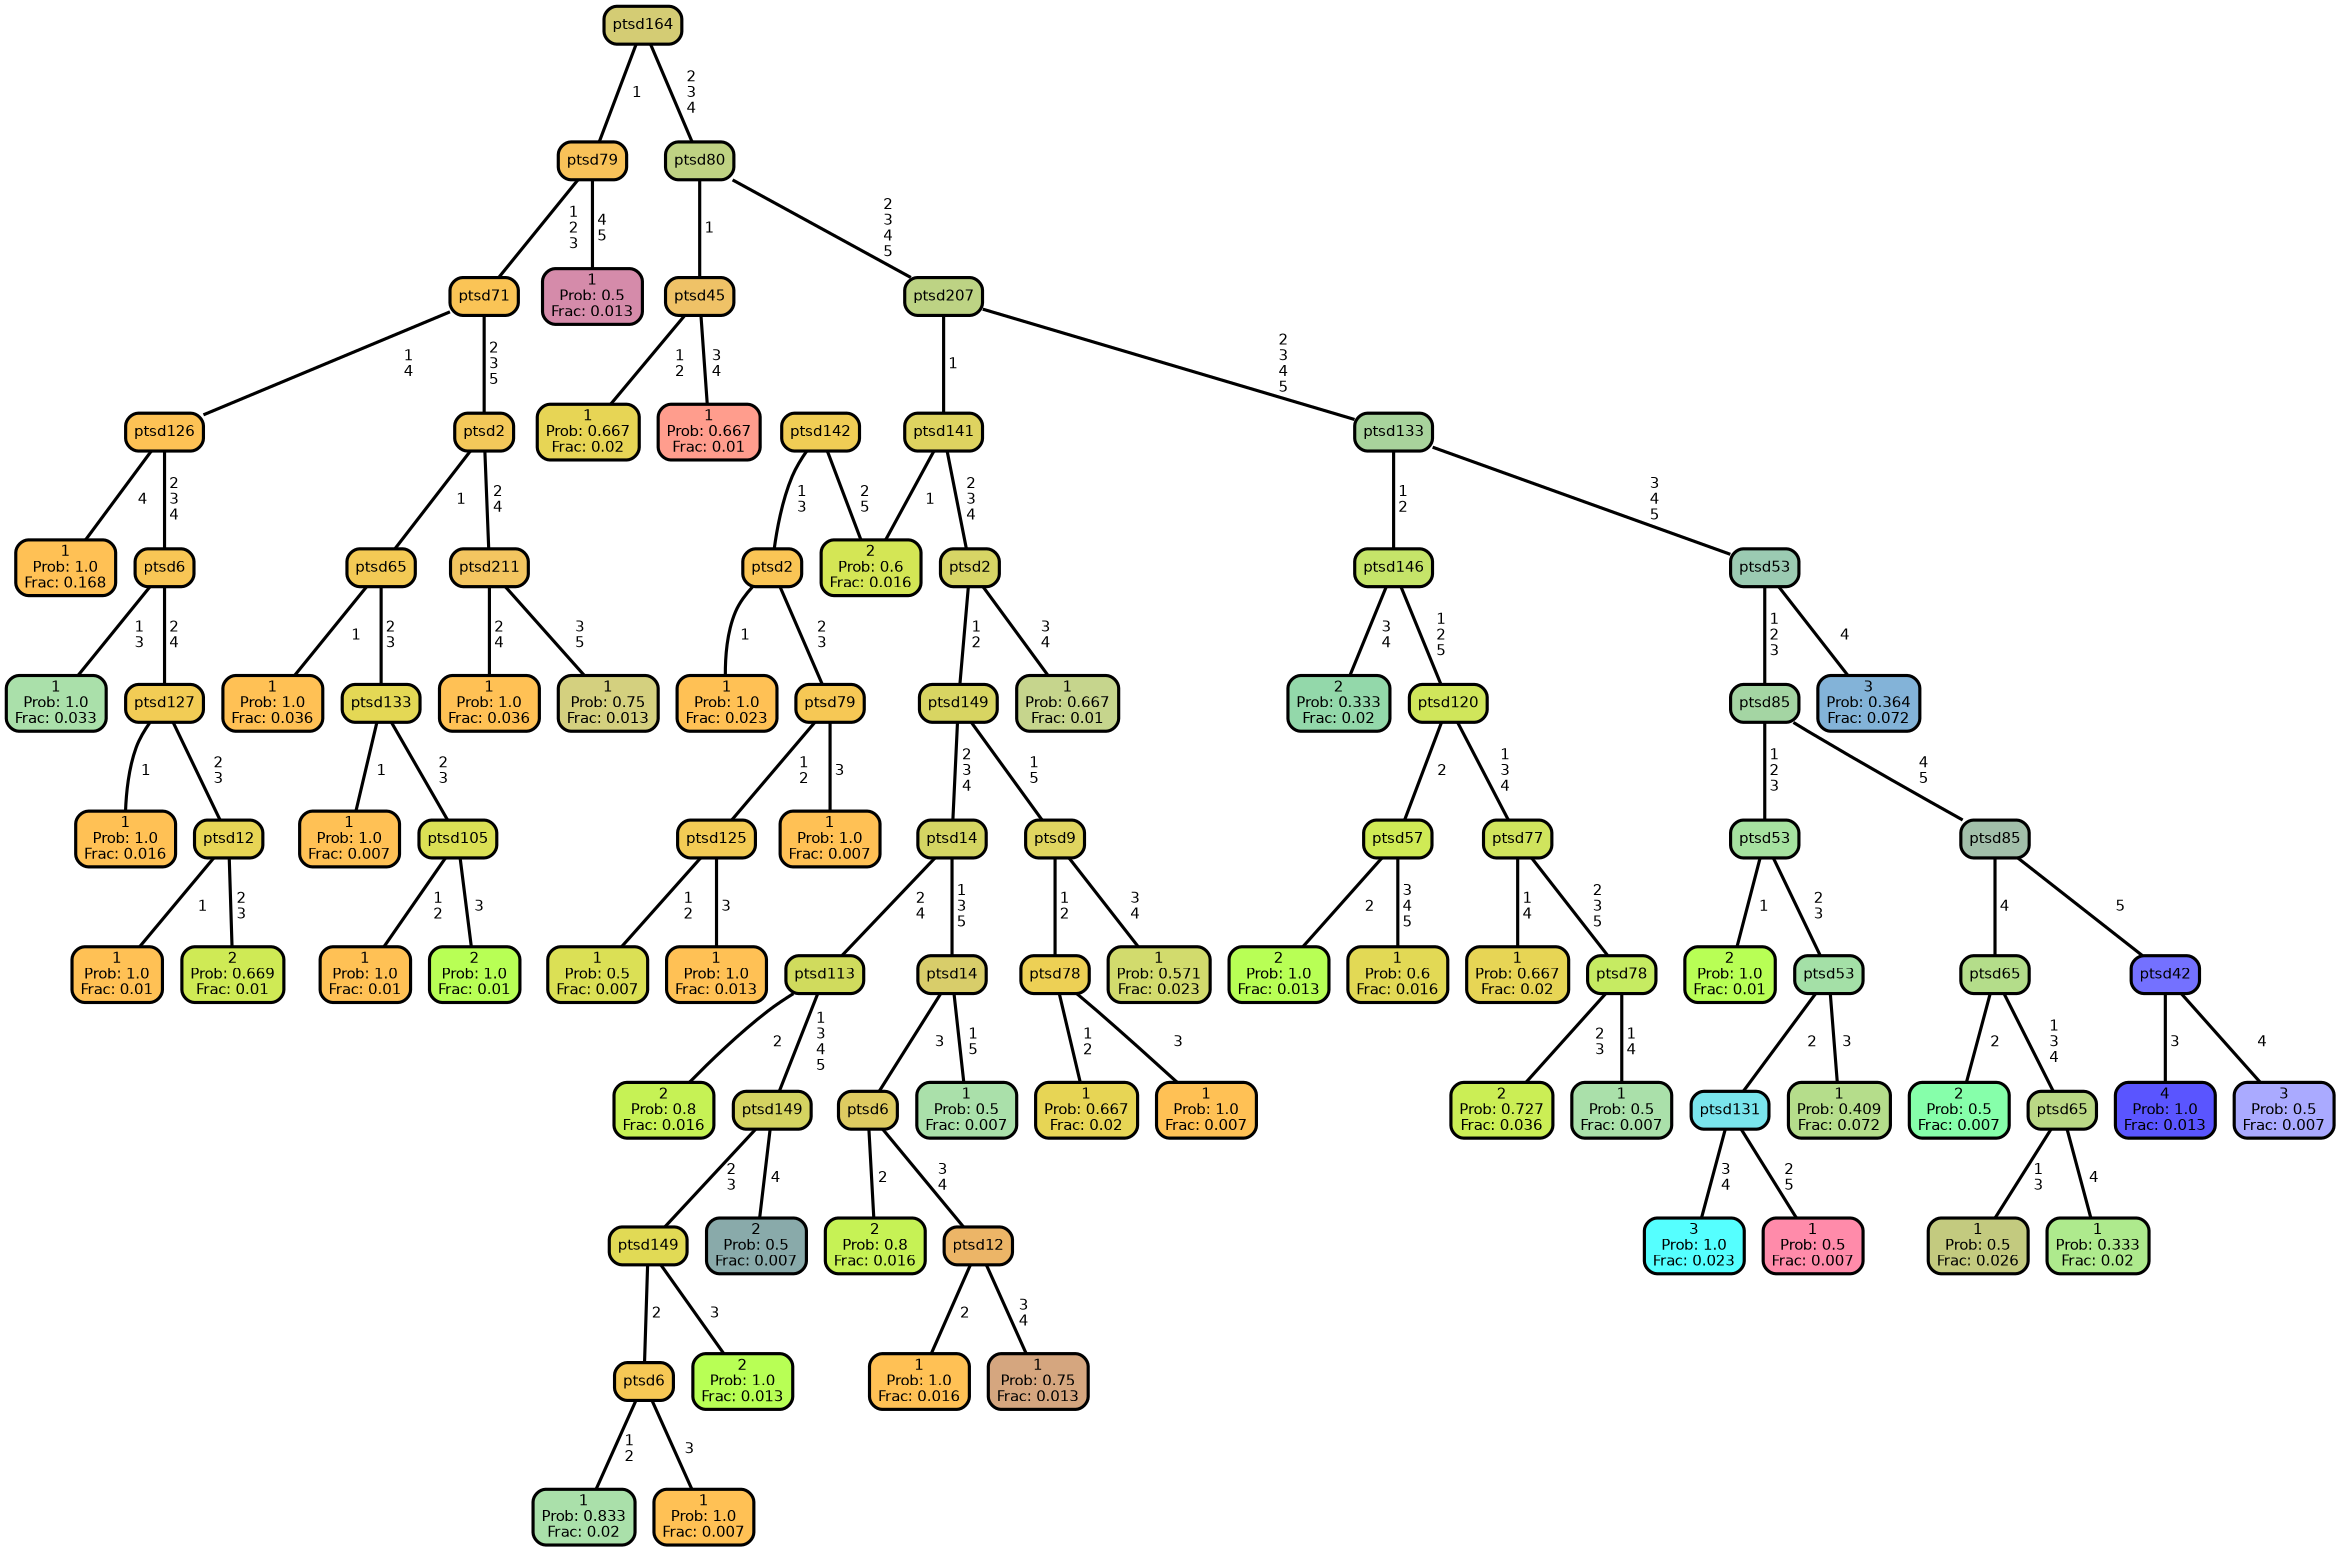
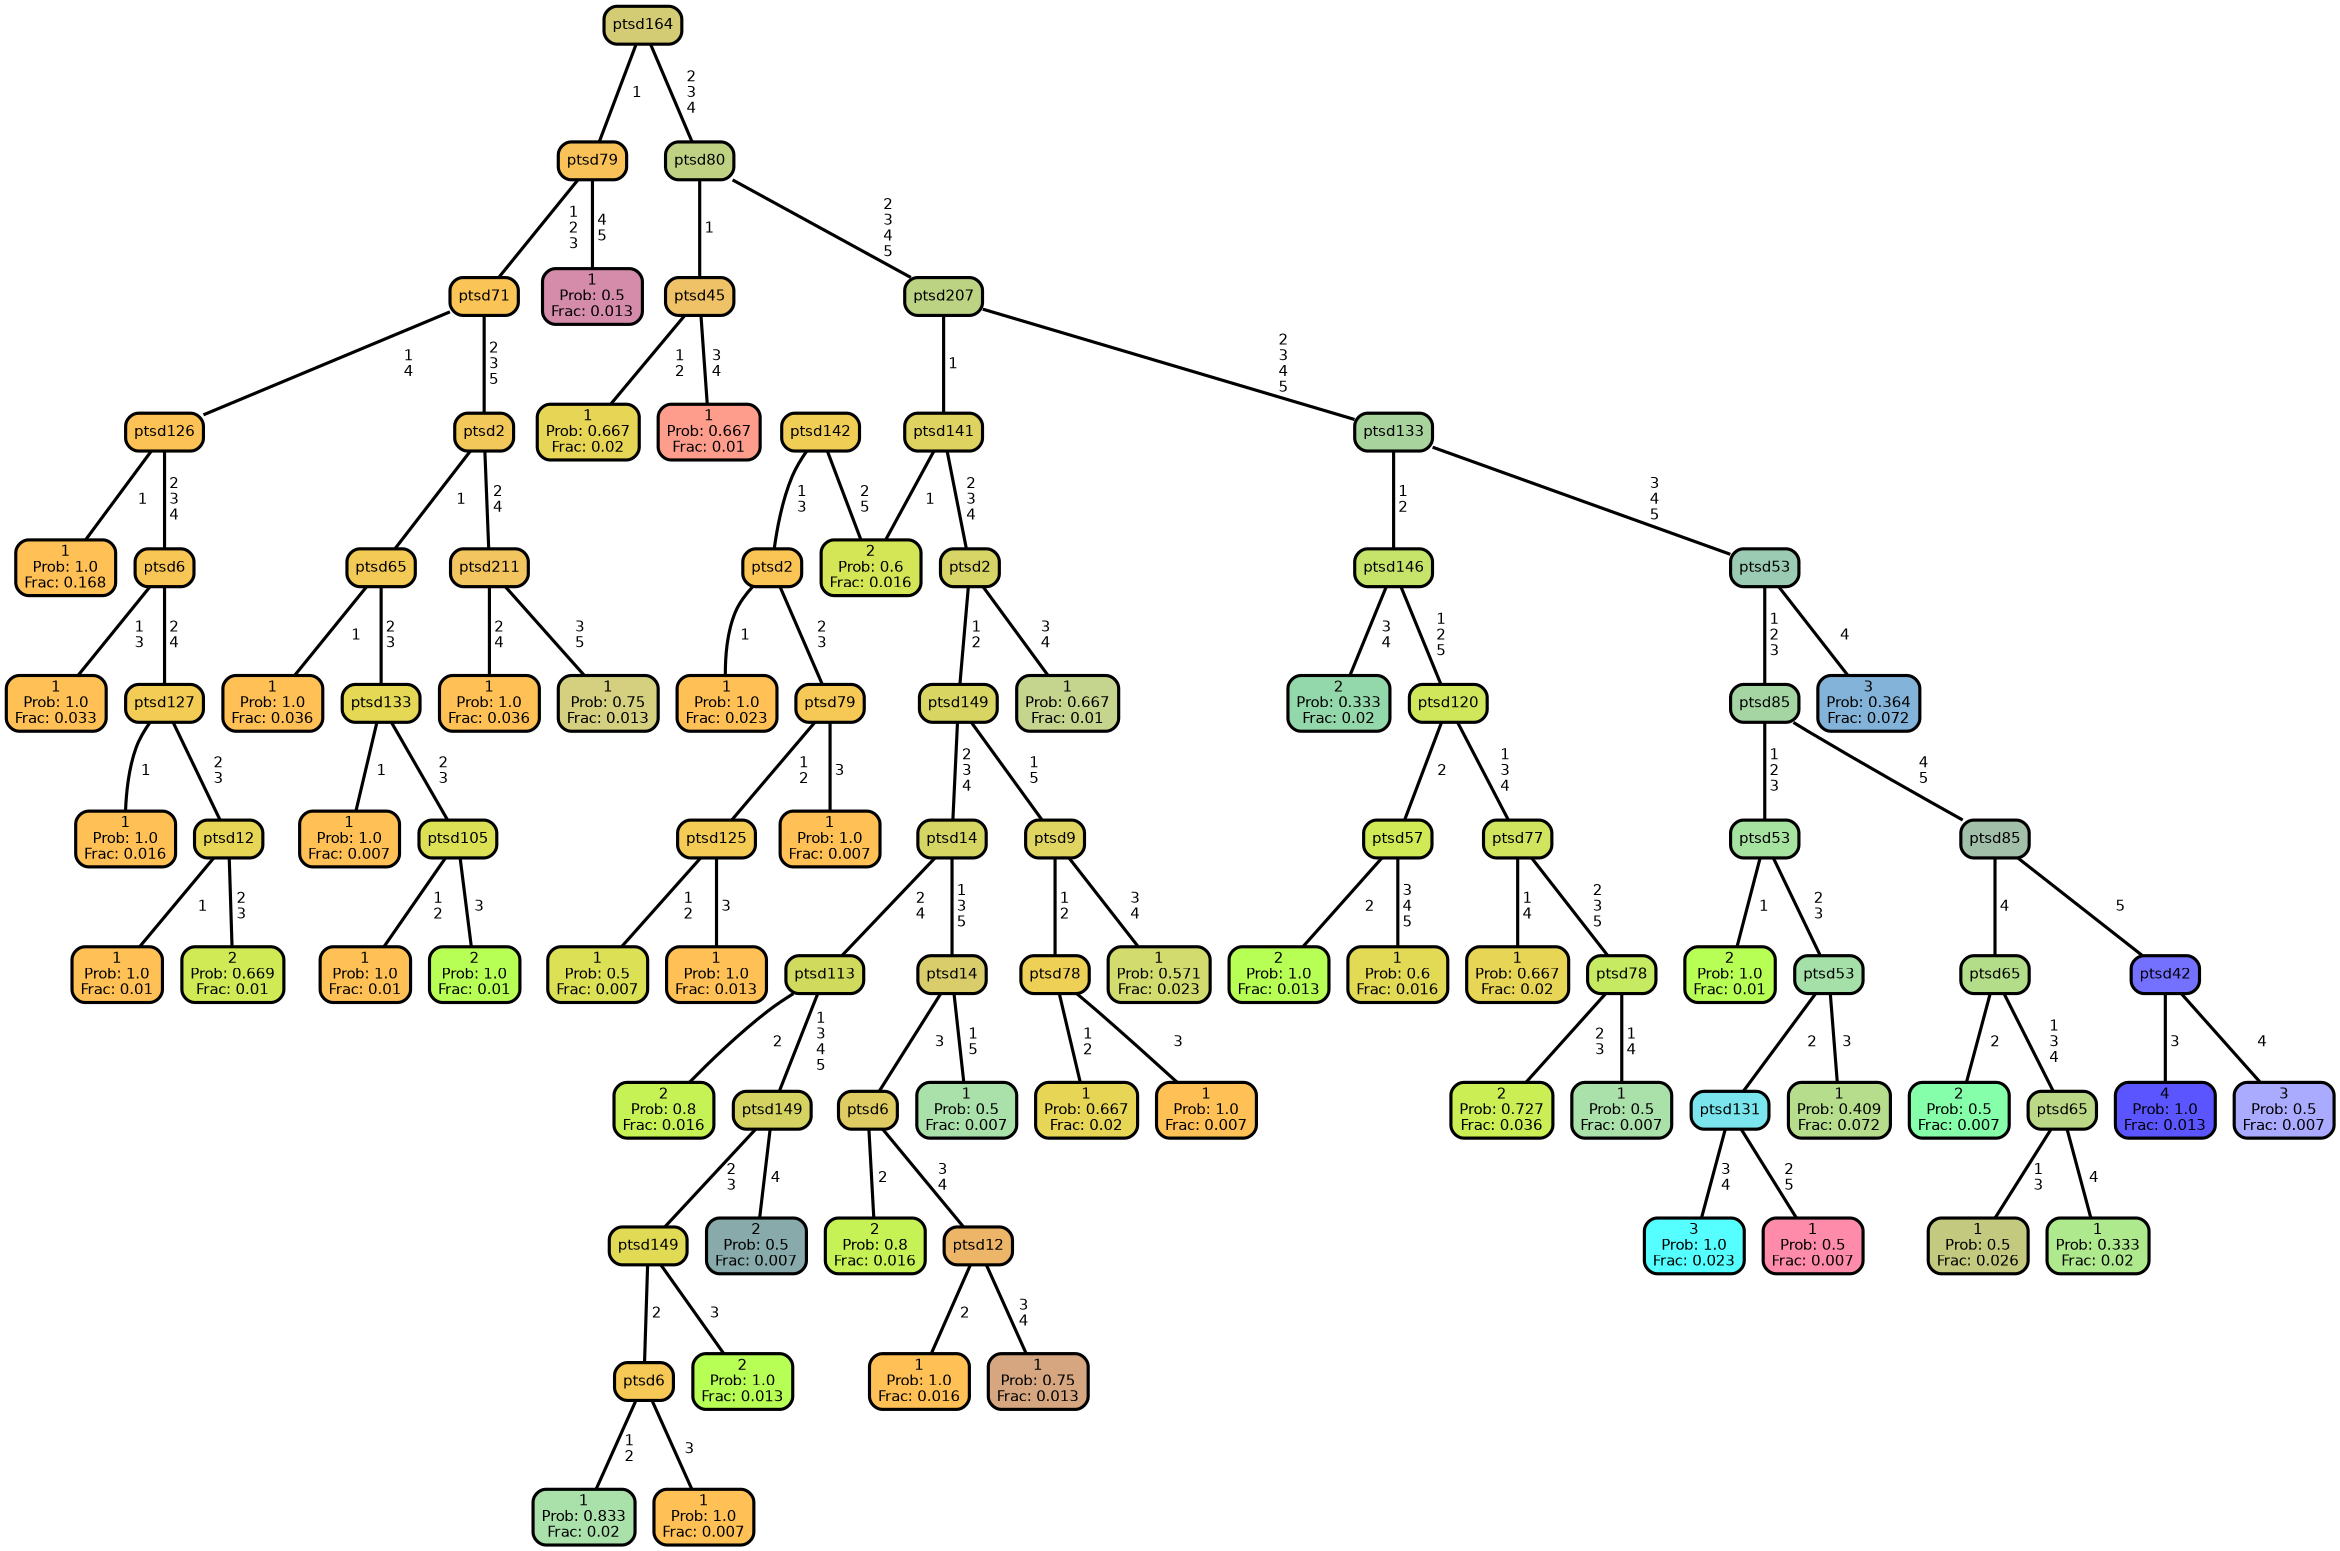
edge "ptsd126" -- "1 Prob: 1.0 Frac: 0.168": label " 4" -> " 1"
node "1 Prob: 1.0 Frac: 0.033": fillcolor #aae0aa -> #ffc155
